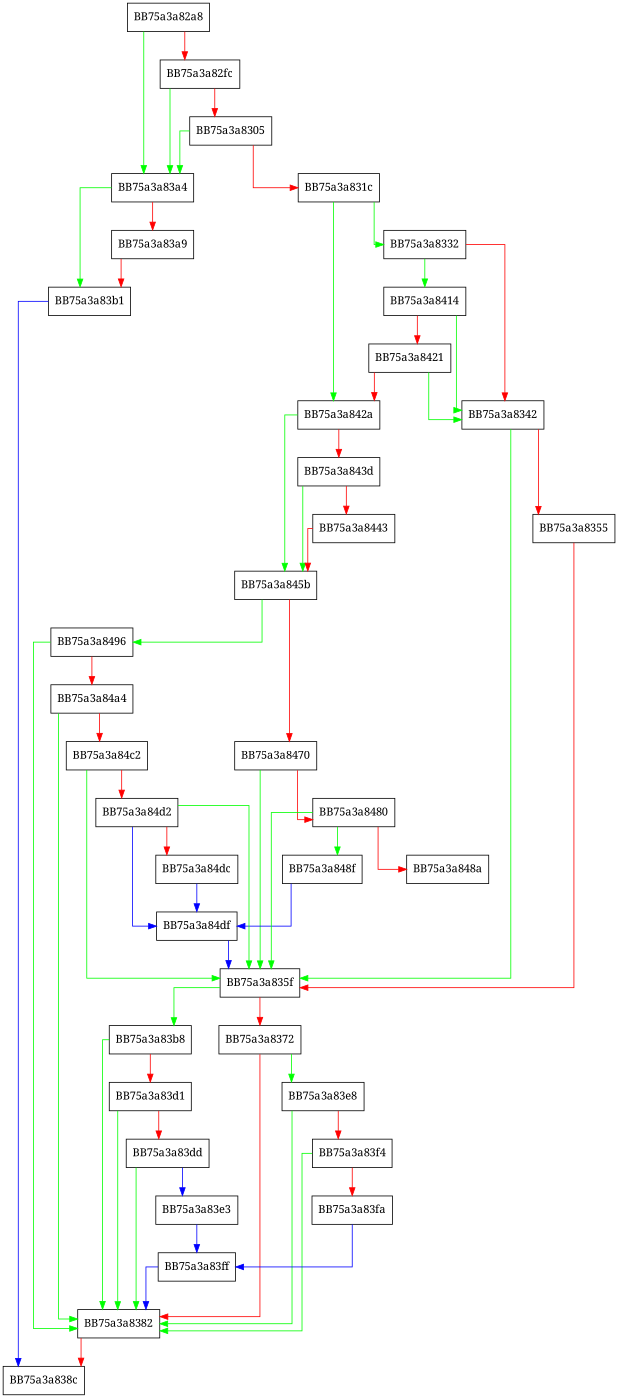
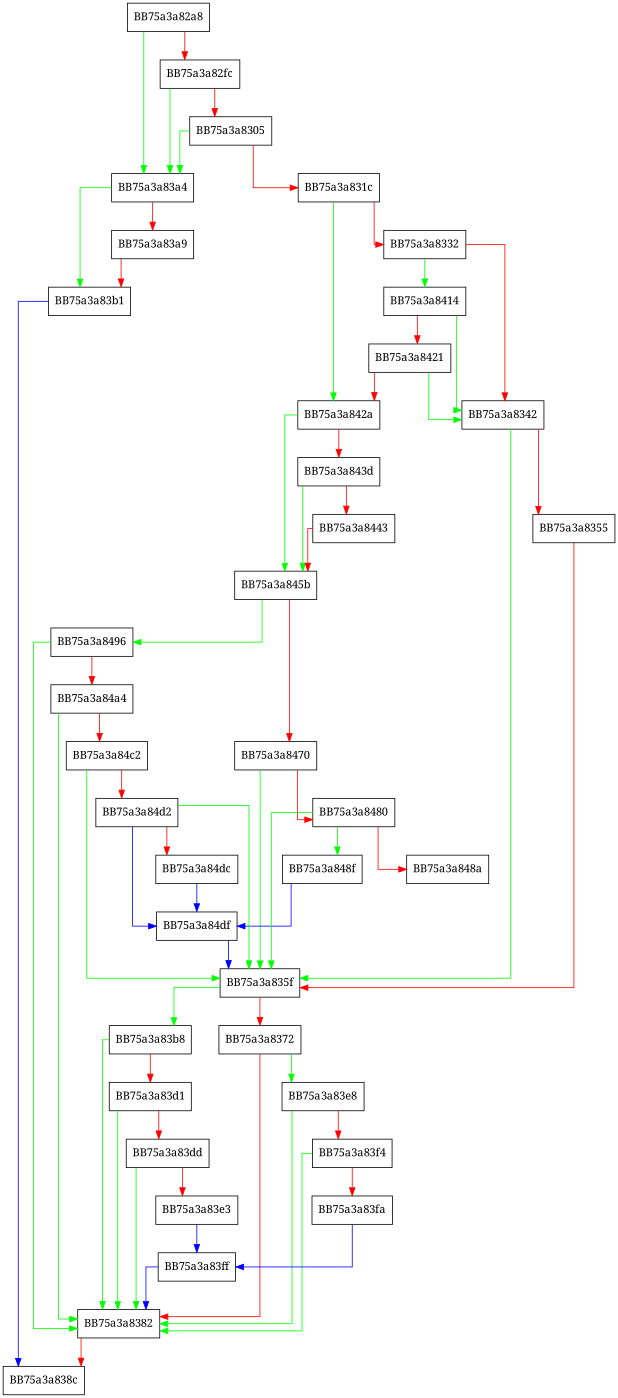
edge "BB75a3a831c" -> "BB75a3a8332": color green -> red
edge "BB75a3a83dd" -> "BB75a3a83e3": color blue -> red
